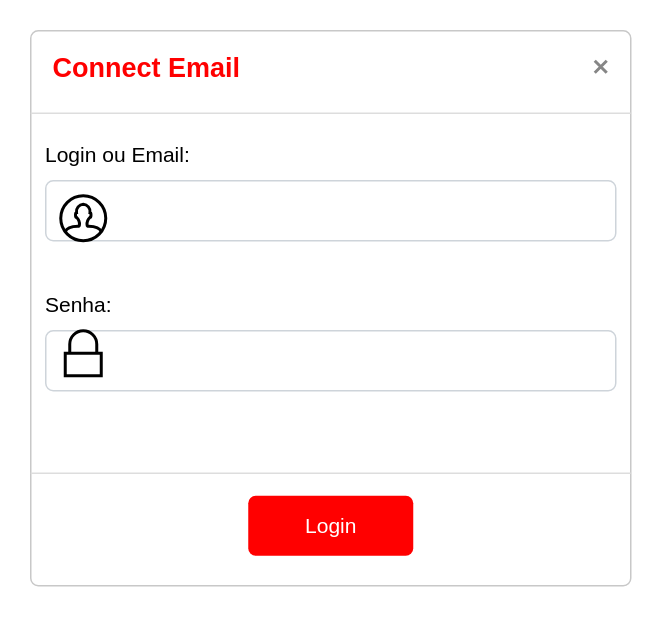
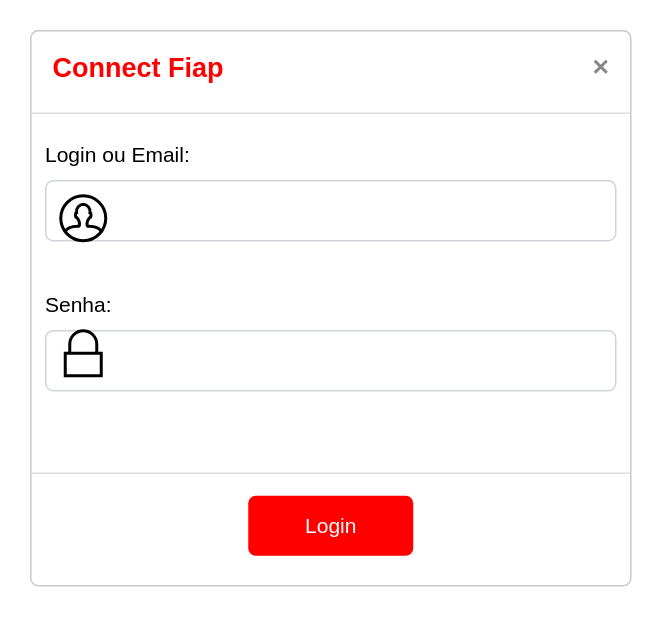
node "Connect Email": label "Connect Email" -> "Connect Fiap"
